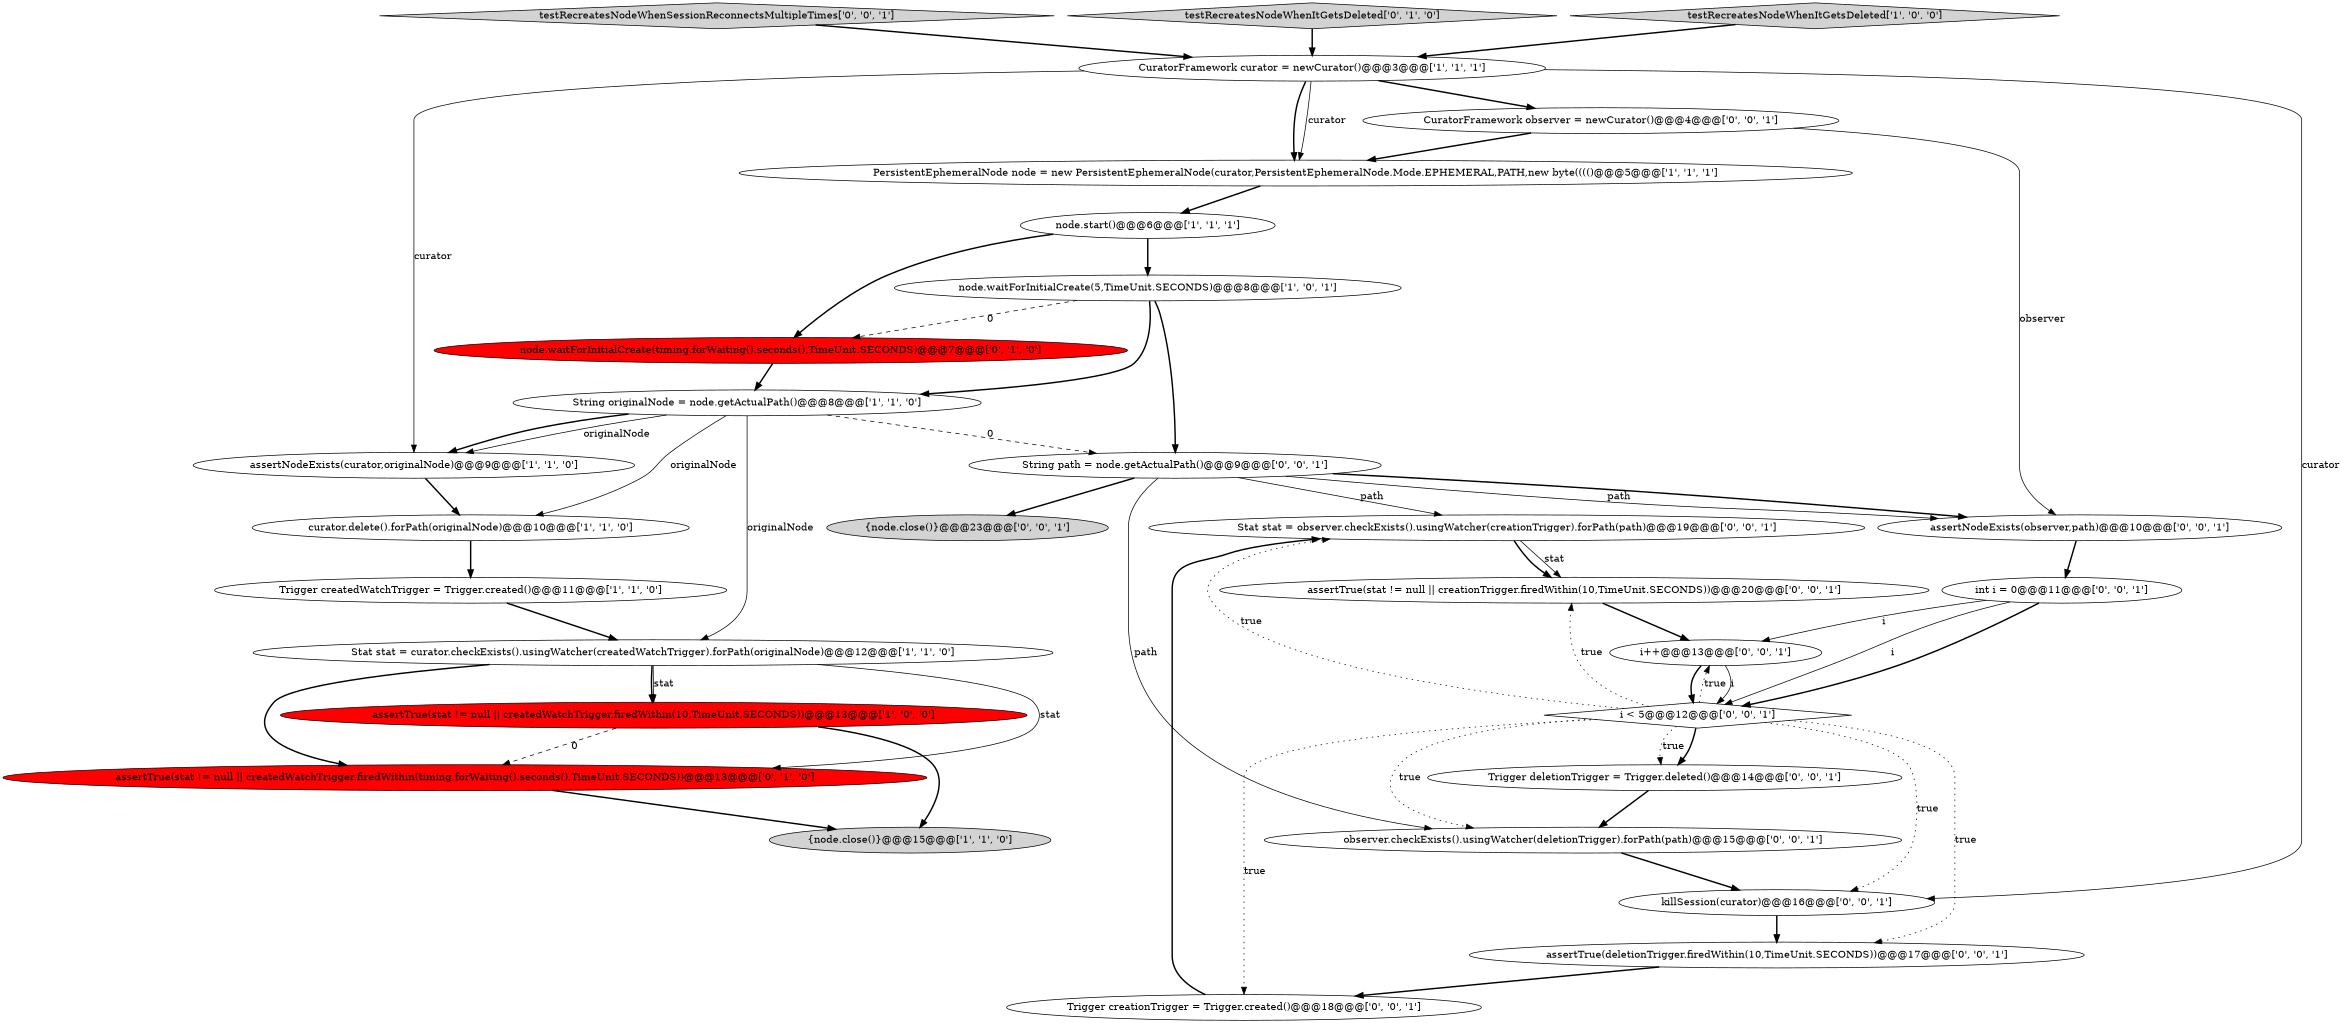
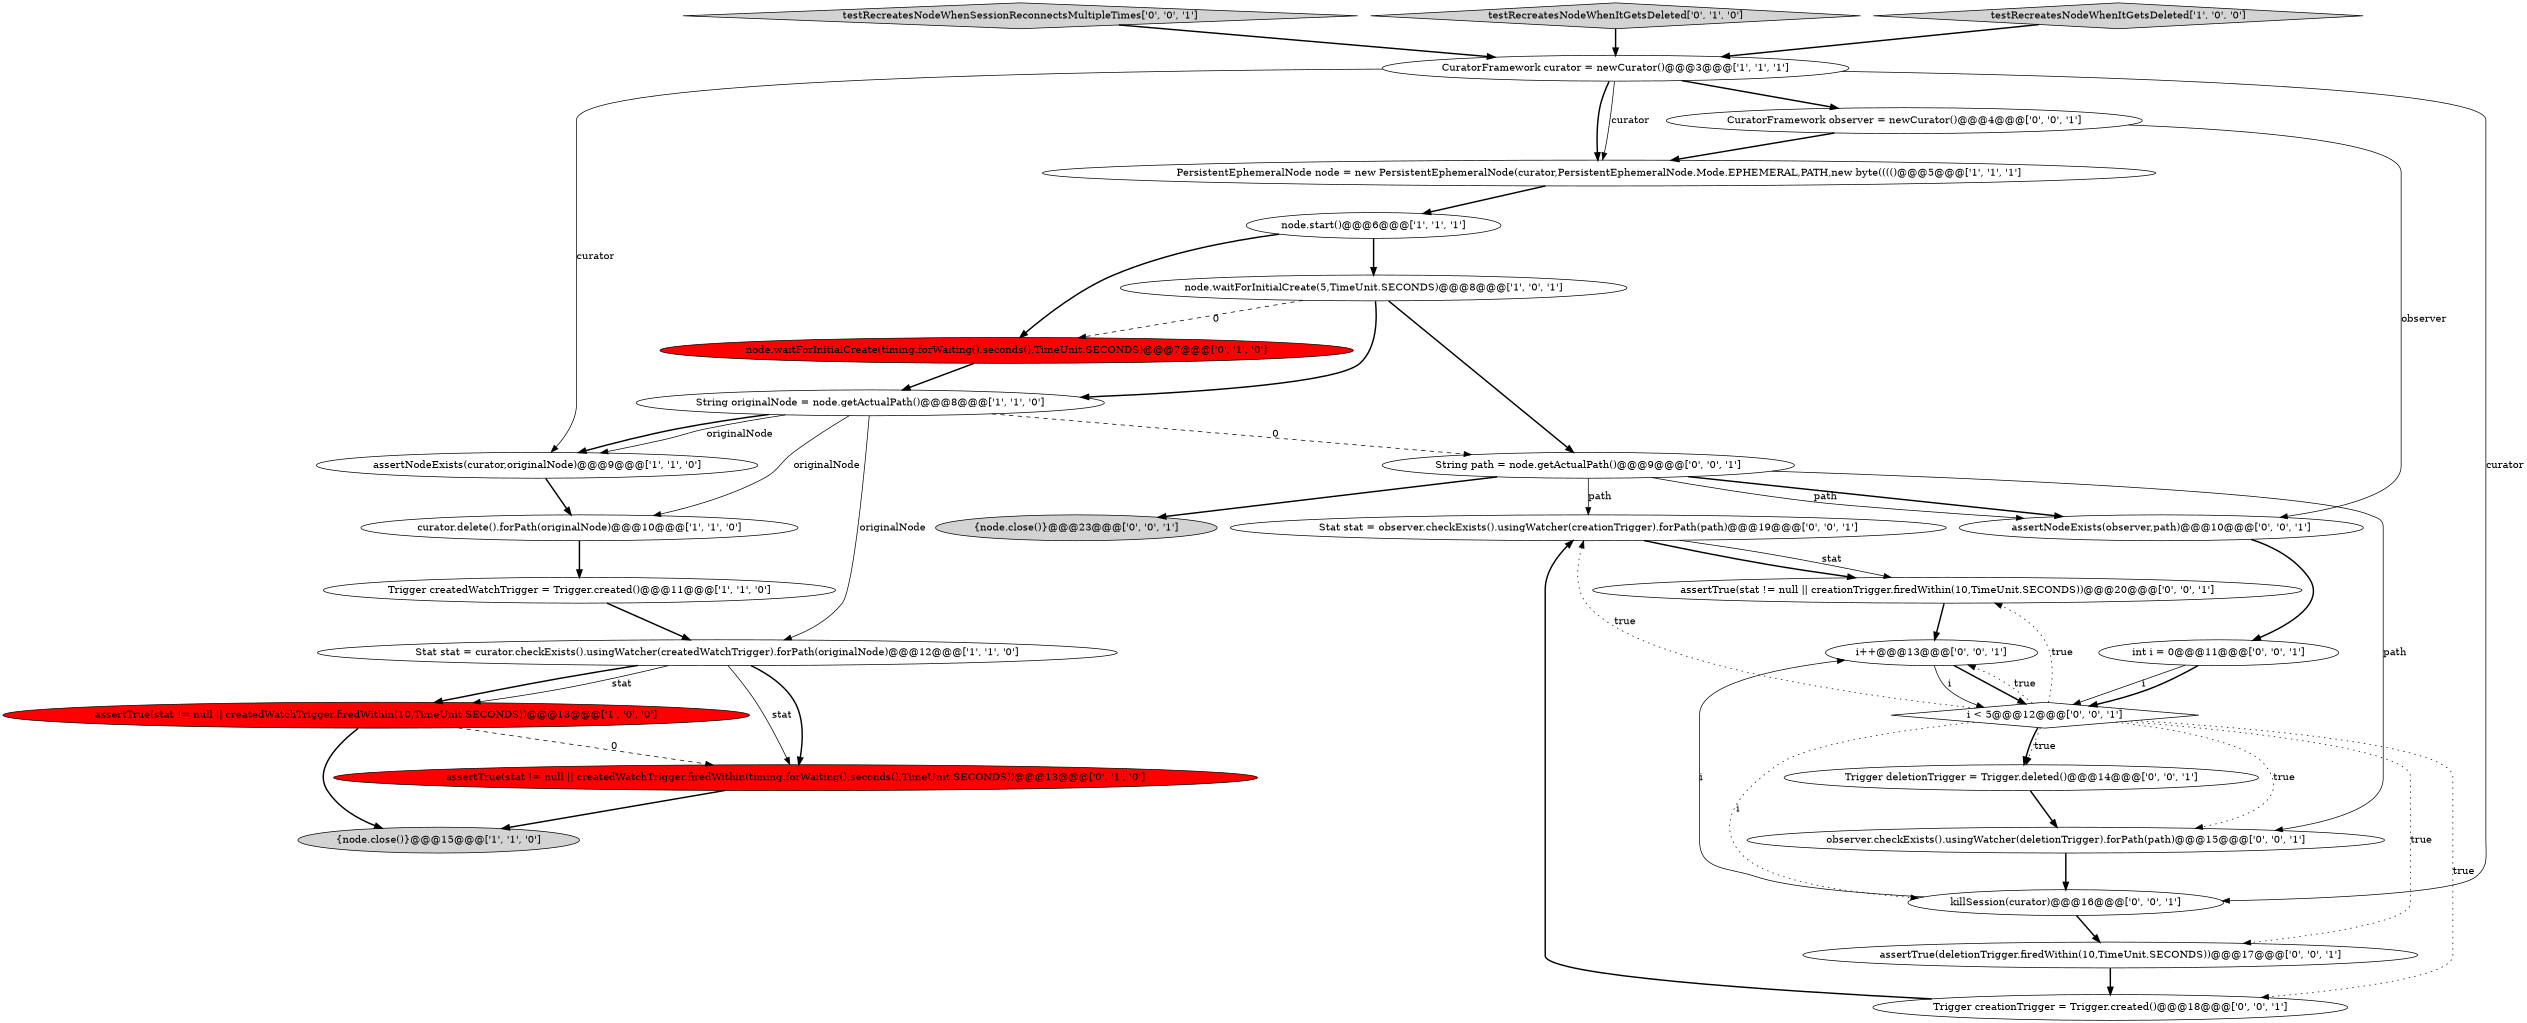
edge "int i = 0@@@11@@@['0', '0', '1']" -> "i++@@@13@@@['0', '0', '1']": now "killSession(curator)@@@16@@@['0', '0', '1']" -> "i++@@@13@@@['0', '0', '1']"
edge "i < 5@@@12@@@['0', '0', '1']" -> "killSession(curator)@@@16@@@['0', '0', '1']": label "true" -> "i"
